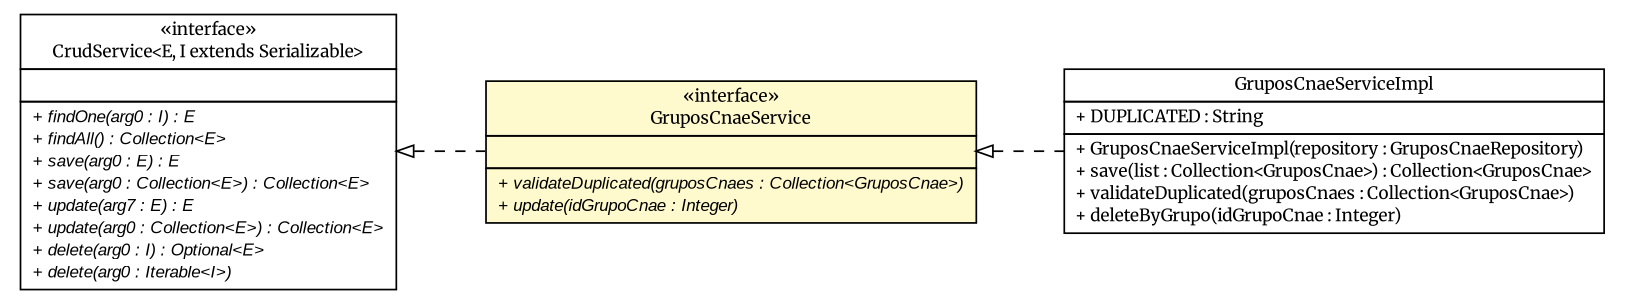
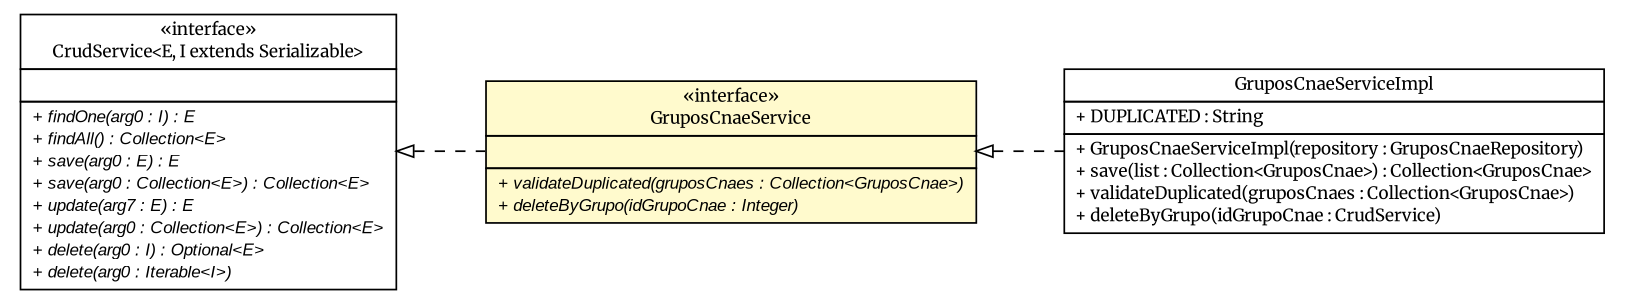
node "GruposCnaeService": text "+ update(idGrupoCnae : Integer)" -> "+ deleteByGrupo(idGrupoCnae : Integer)"
node "GruposCnaeServiceImpl": text "+ deleteByGrupo(idGrupoCnae : Integer)" -> "+ deleteByGrupo(idGrupoCnae : CrudService)"
